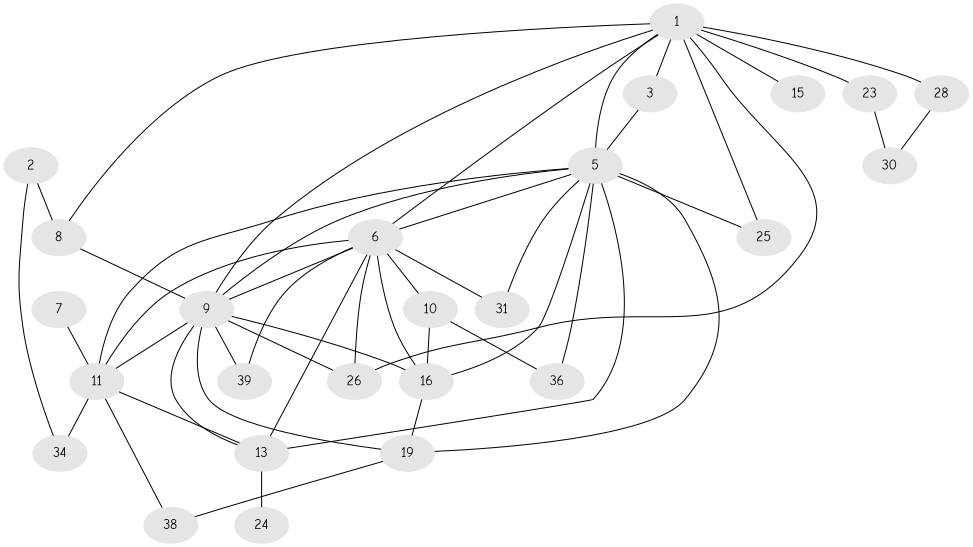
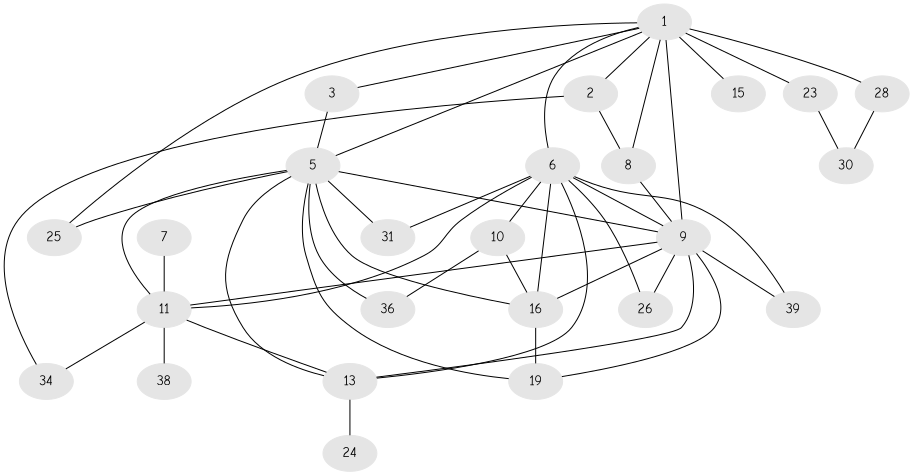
edge "5" -- "6": removed
edge "1" -- "26": now "1" -- "2"
edge "19" -- "38": removed
